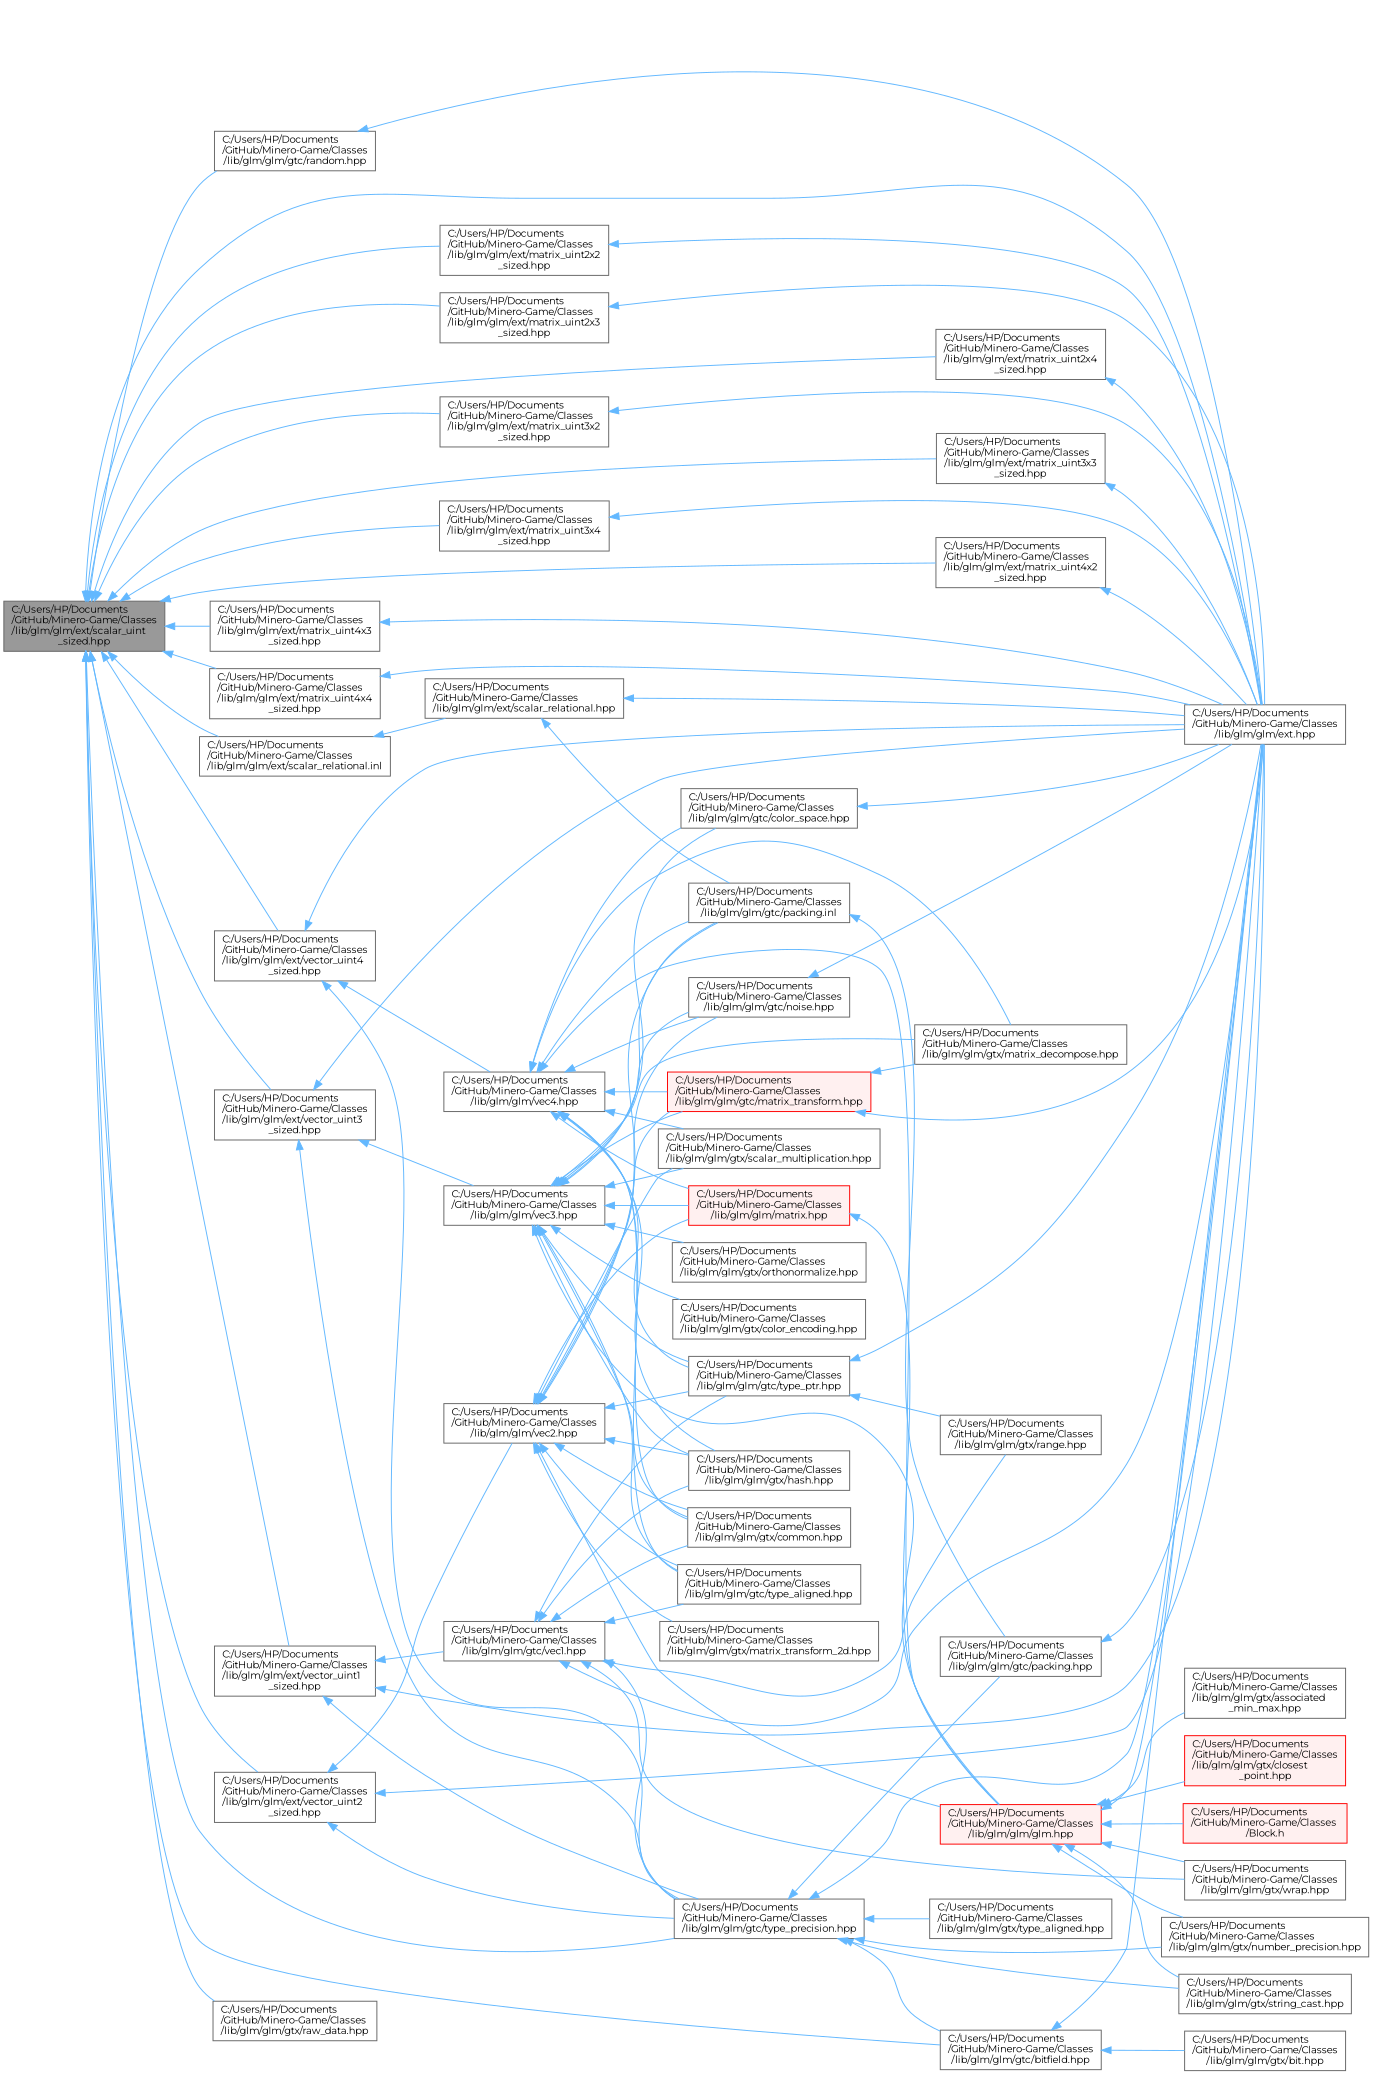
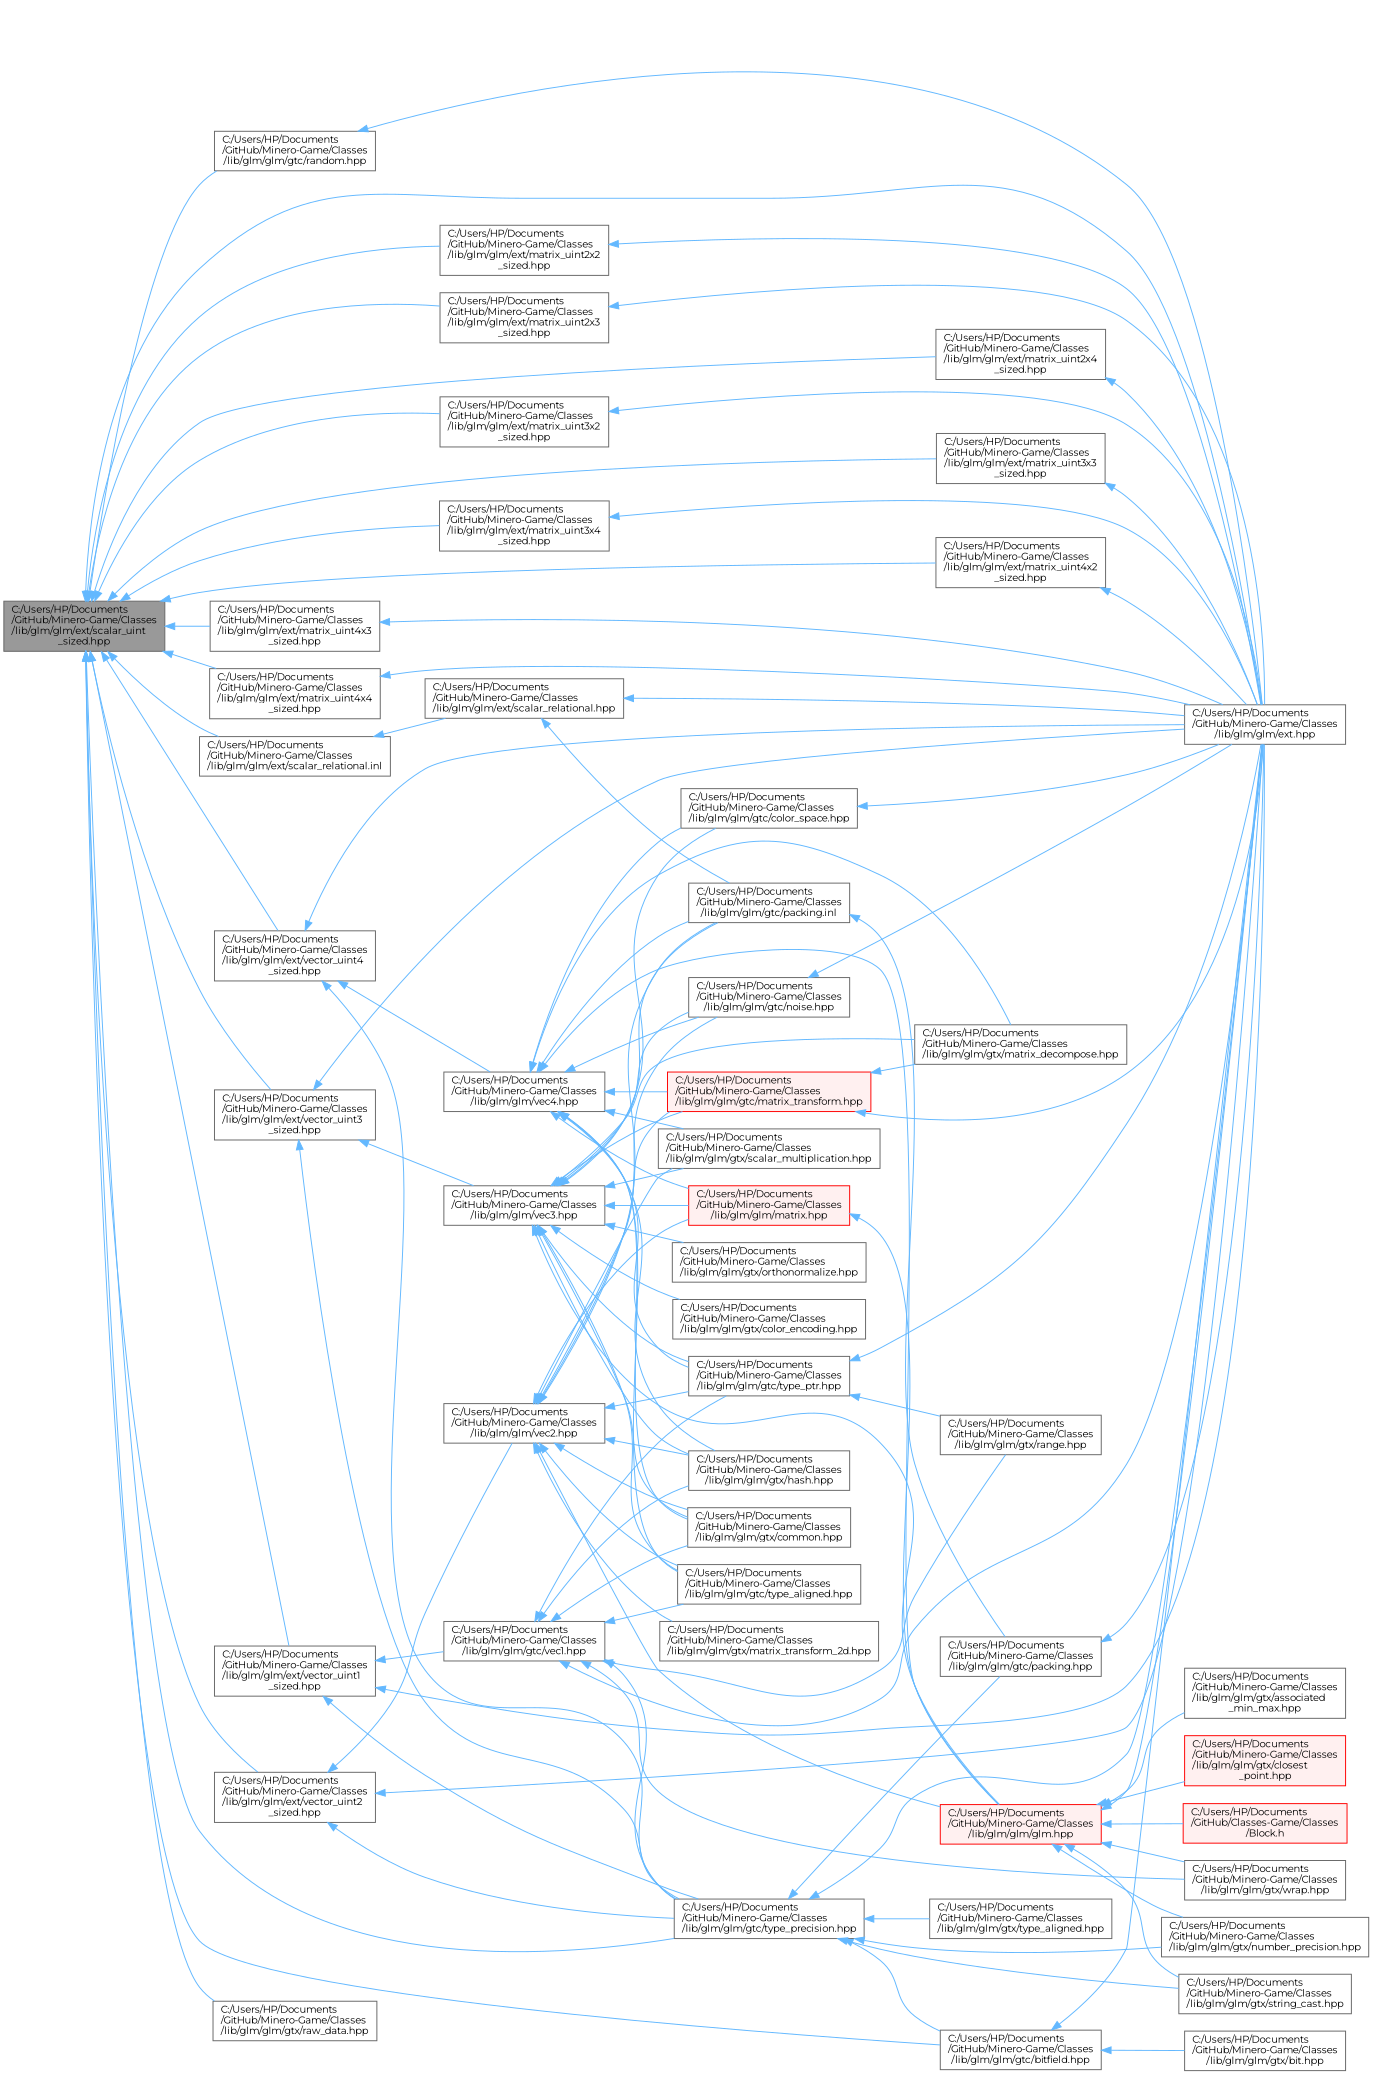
node "C:/Users/HP/Documents /GitHub/Minero-Game/Classes /Block.h": label "C:/Users/HP/Documents /GitHub/Minero-Game/Classes /Block.h" -> "C:/Users/HP/Documents /GitHub/Classes-Game/Classes /Block.h"
